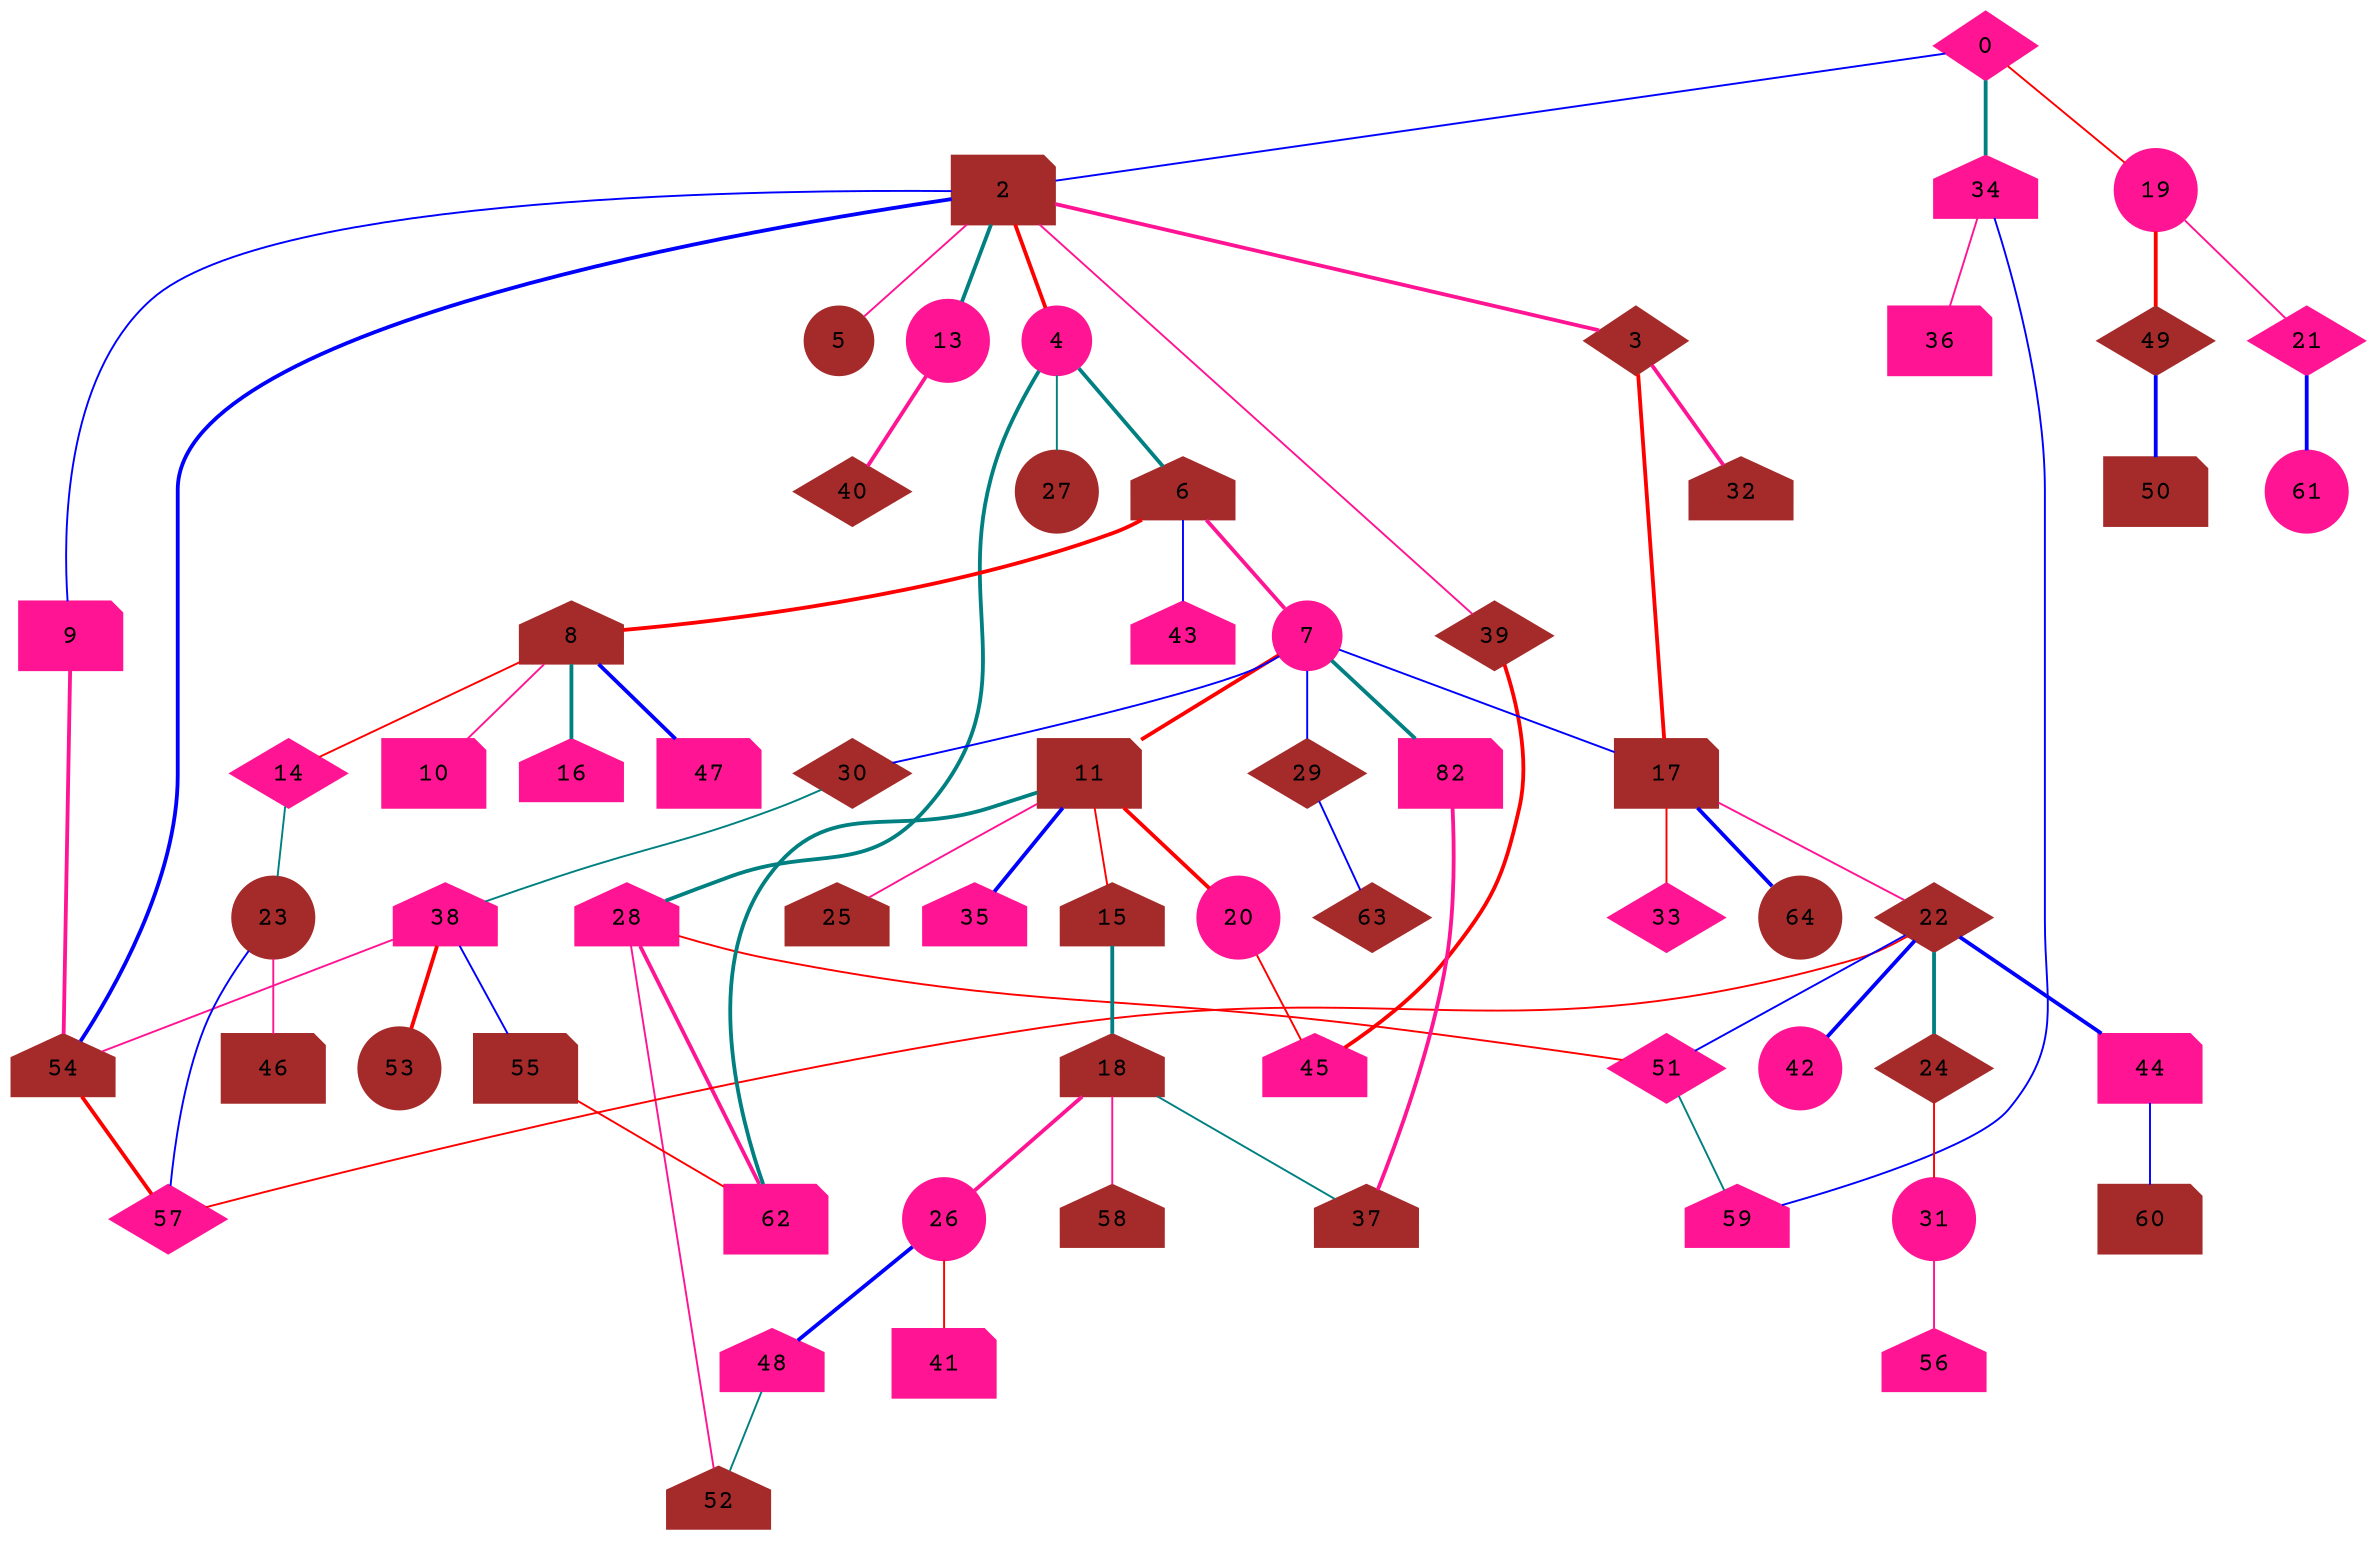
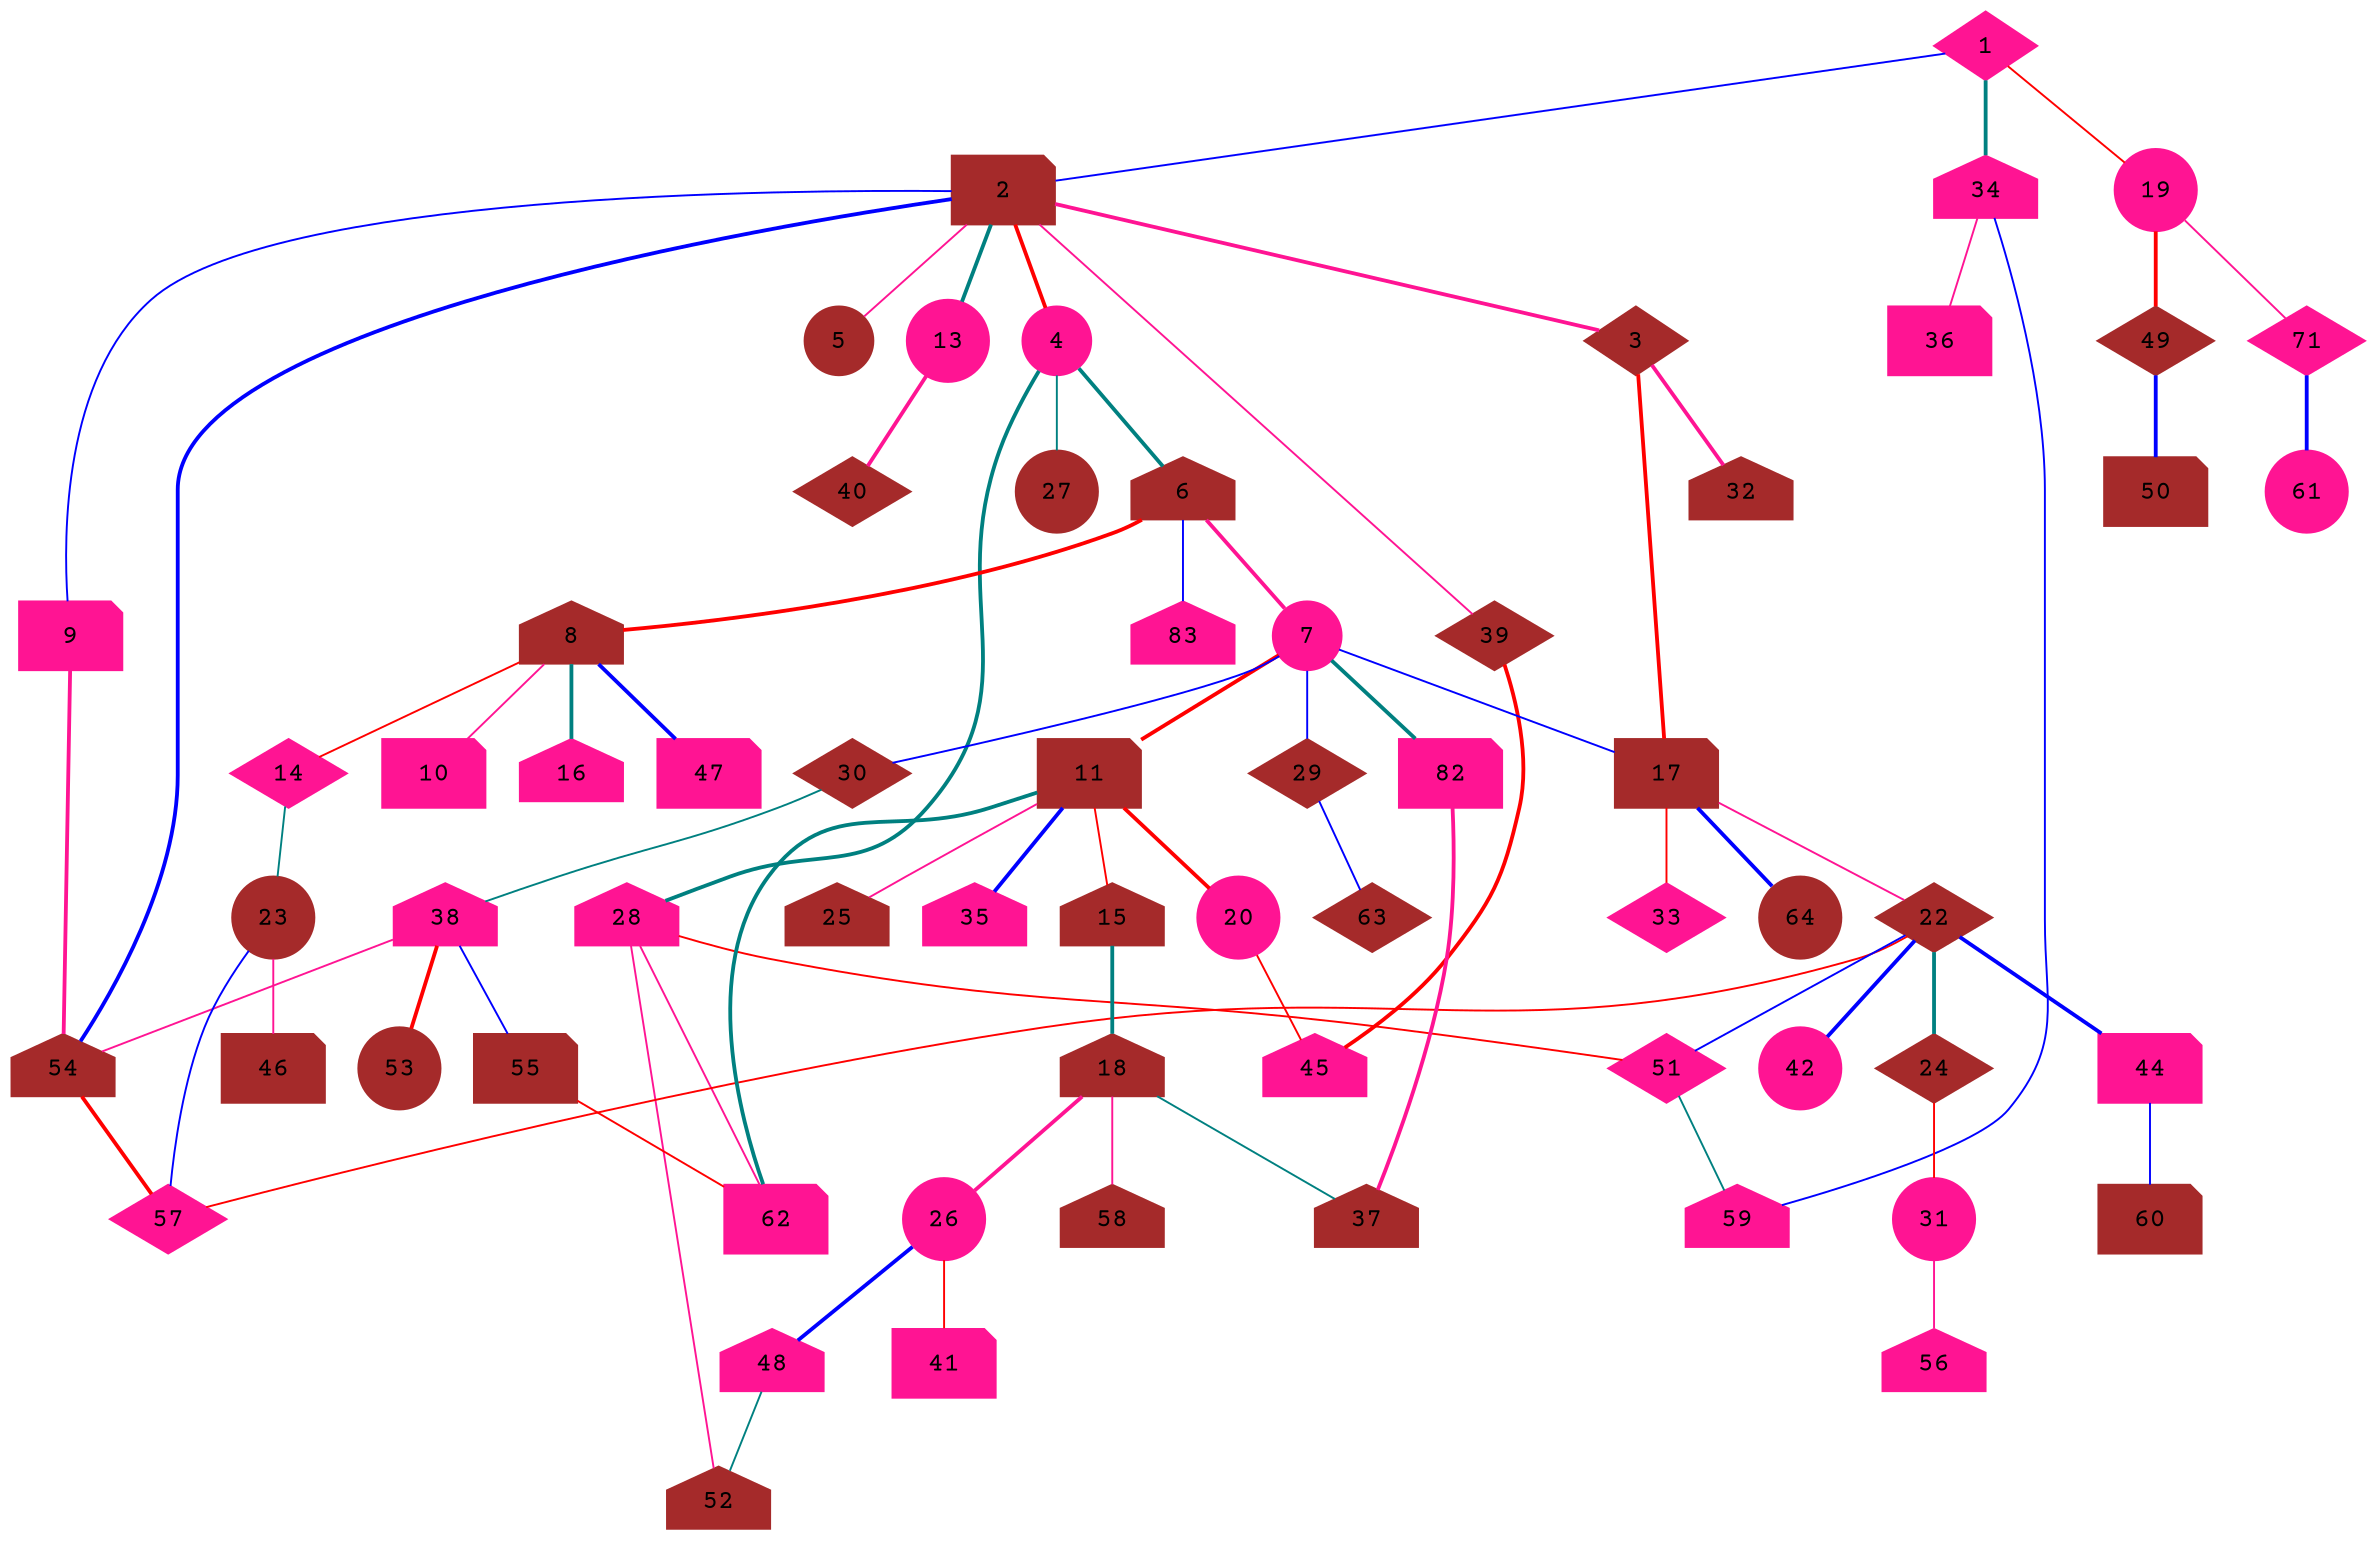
node "0": label "0" -> "1"
node "21": label "21" -> "71"
node "43": label "43" -> "83"
edge "28" -- "62": style bold -> solid
